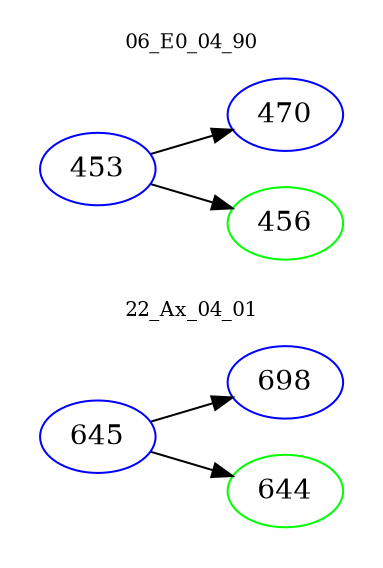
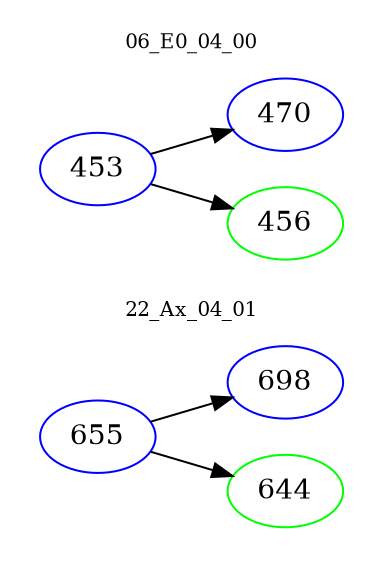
cluster "06_E0_04_90": label "06_E0_04_90" -> "06_E0_04_00"
node "645": label "645" -> "655"
